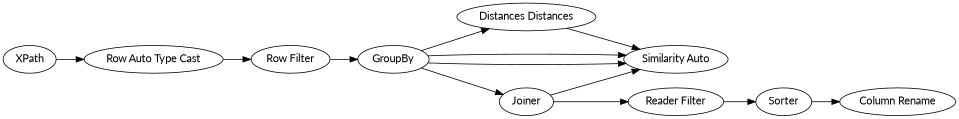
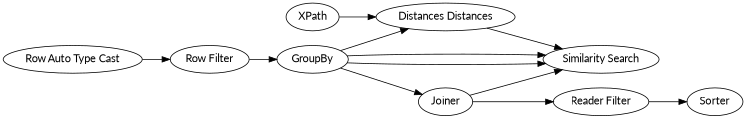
edge "XPath" -> "Row Auto Type Cast": now "XPath" -> "Distances Distances"
node "Similarity Auto": label "Similarity Auto" -> "Similarity Search"
node "Column Rename": removed
